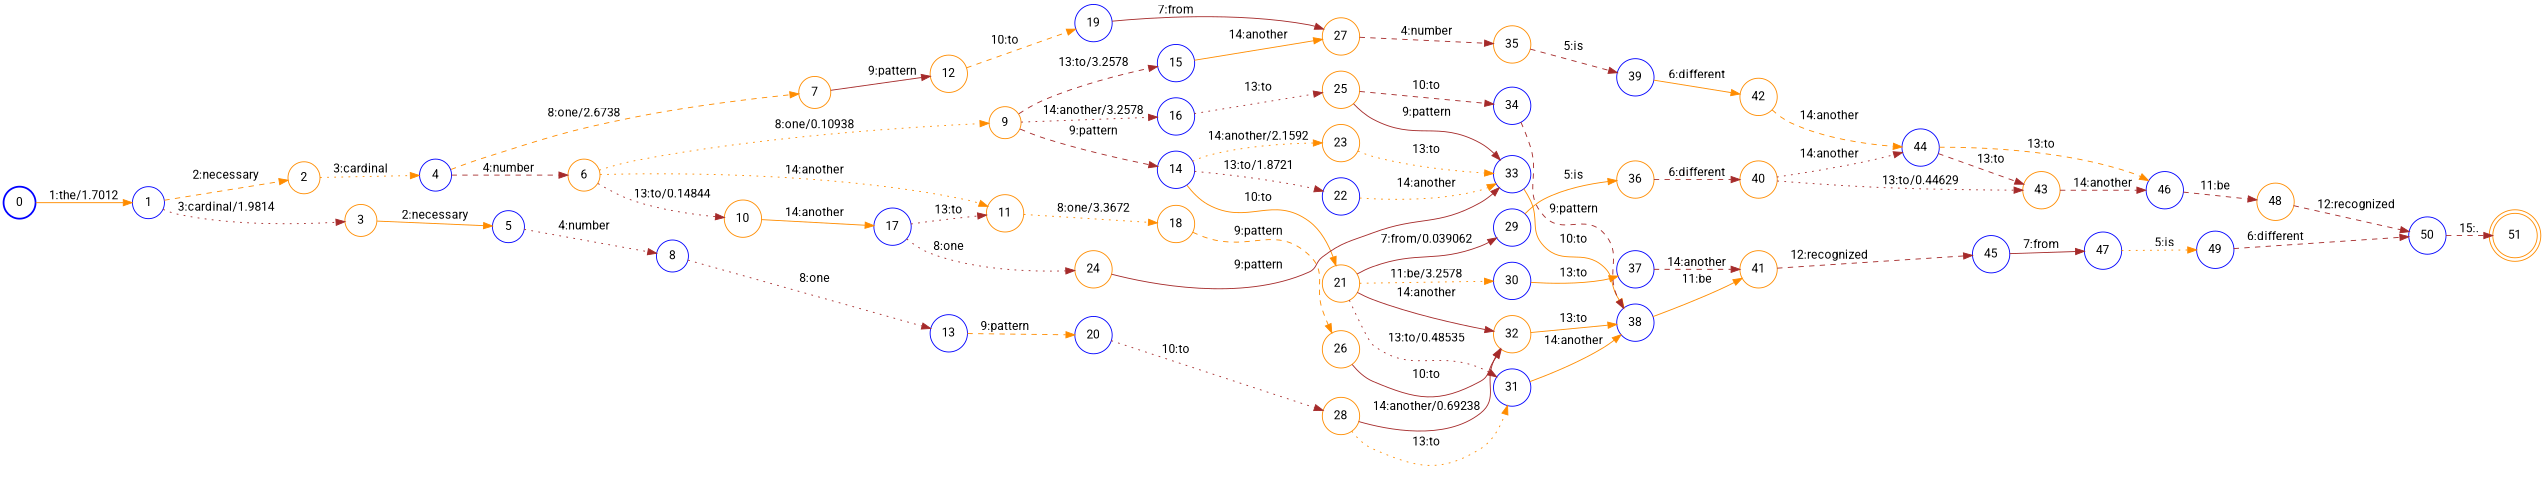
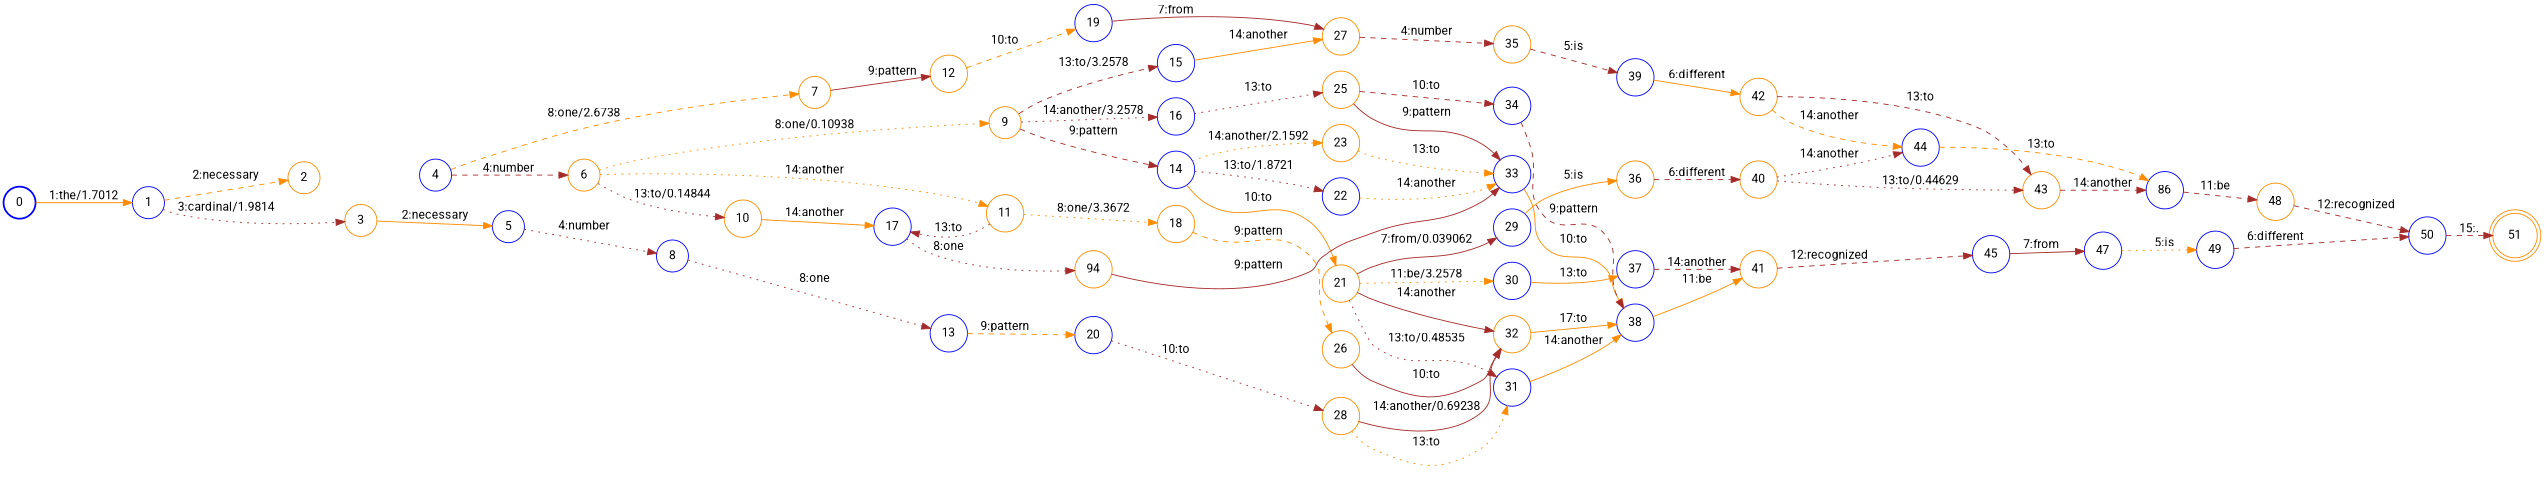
edge "44" -> "43": now "42" -> "43"
edge "2" -> "4": removed, label "3:cardinal"
node "46": label "46" -> "86"
edge "17" -> "11": reversed
node "24": label "24" -> "94"
edge "32" -> "38": label "13:to" -> "17:to"
